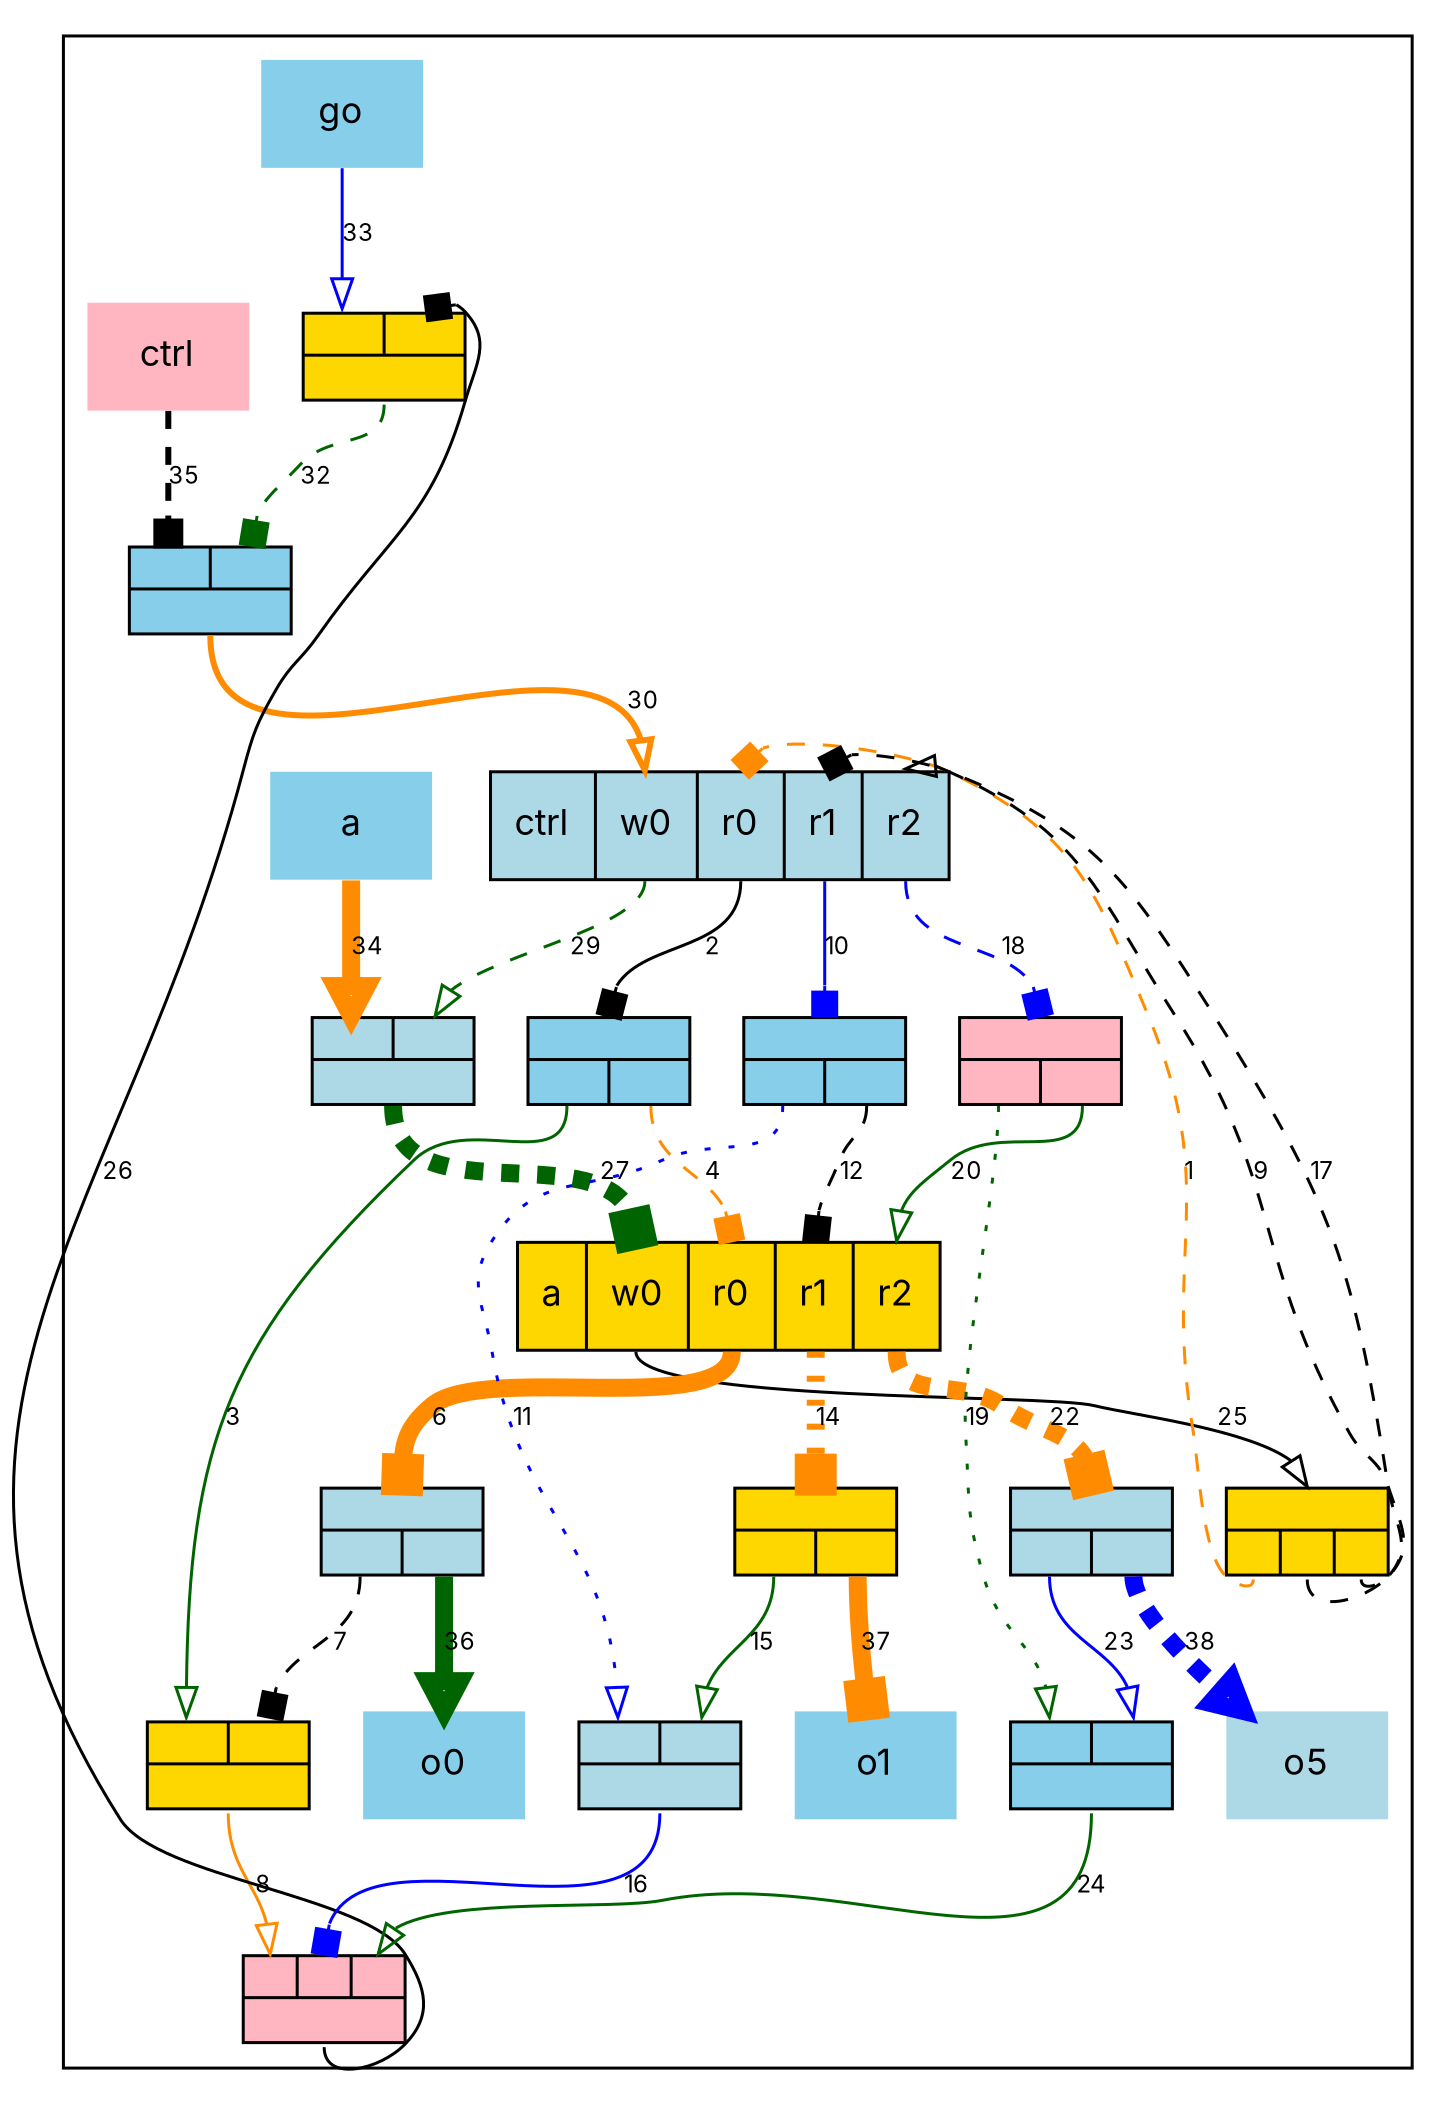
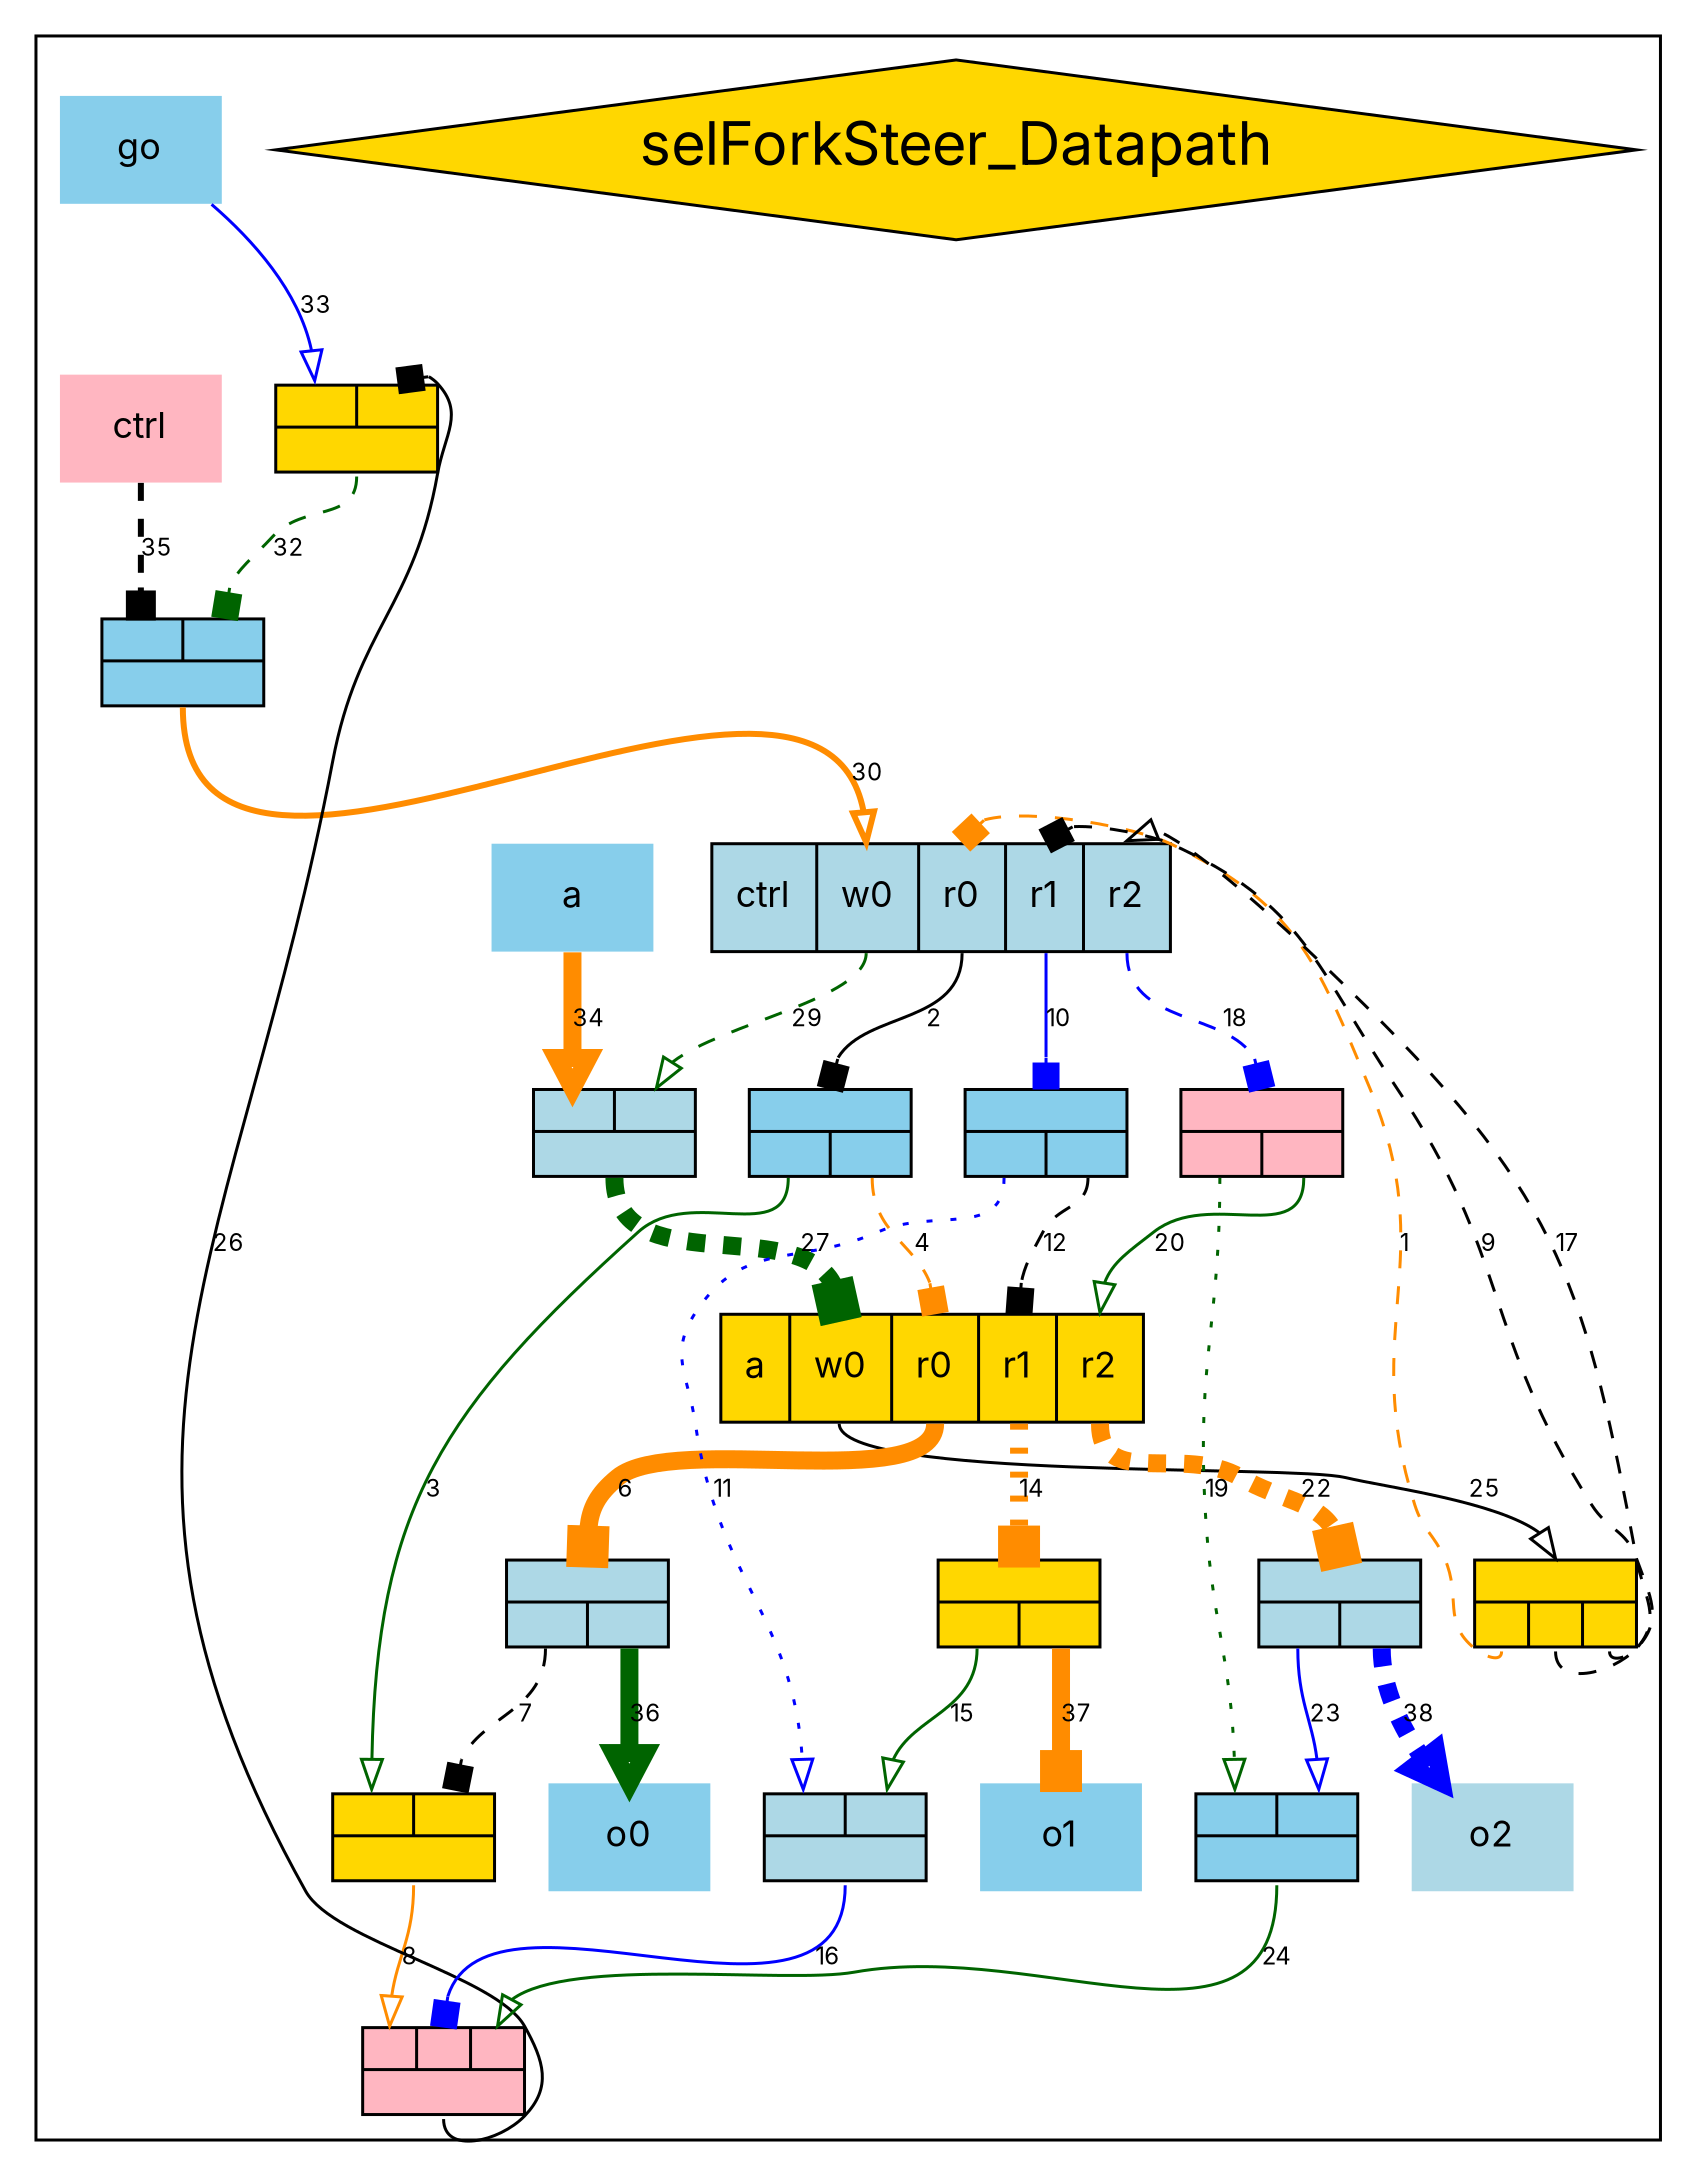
node "selForkSteer_Datapath": added
node "o5": label "o5" -> "o2"
